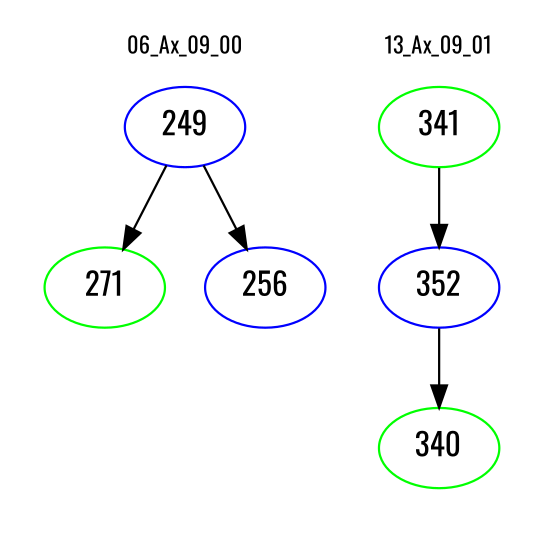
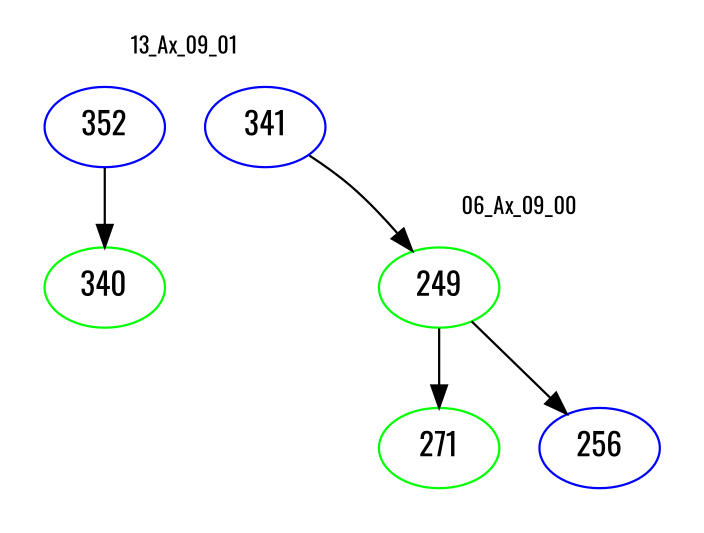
node "249": color blue -> green
node "341": color green -> blue
edge "341" -> "352": now "341" -> "249"
